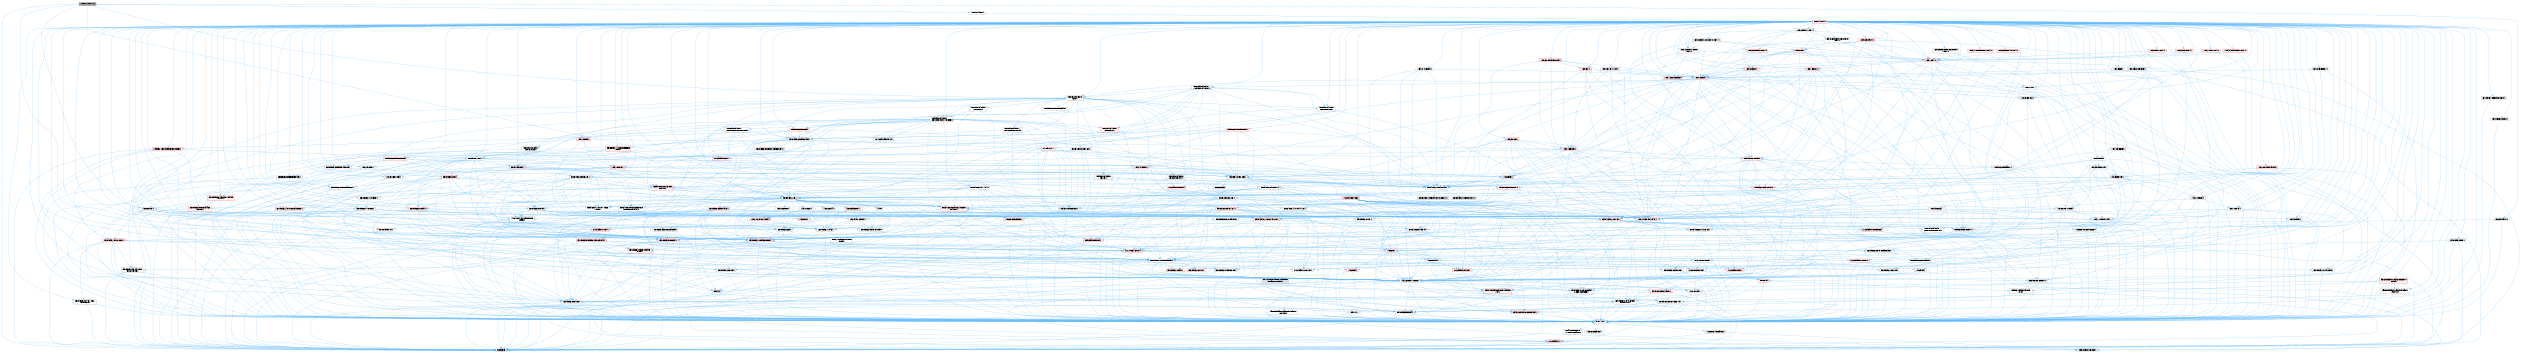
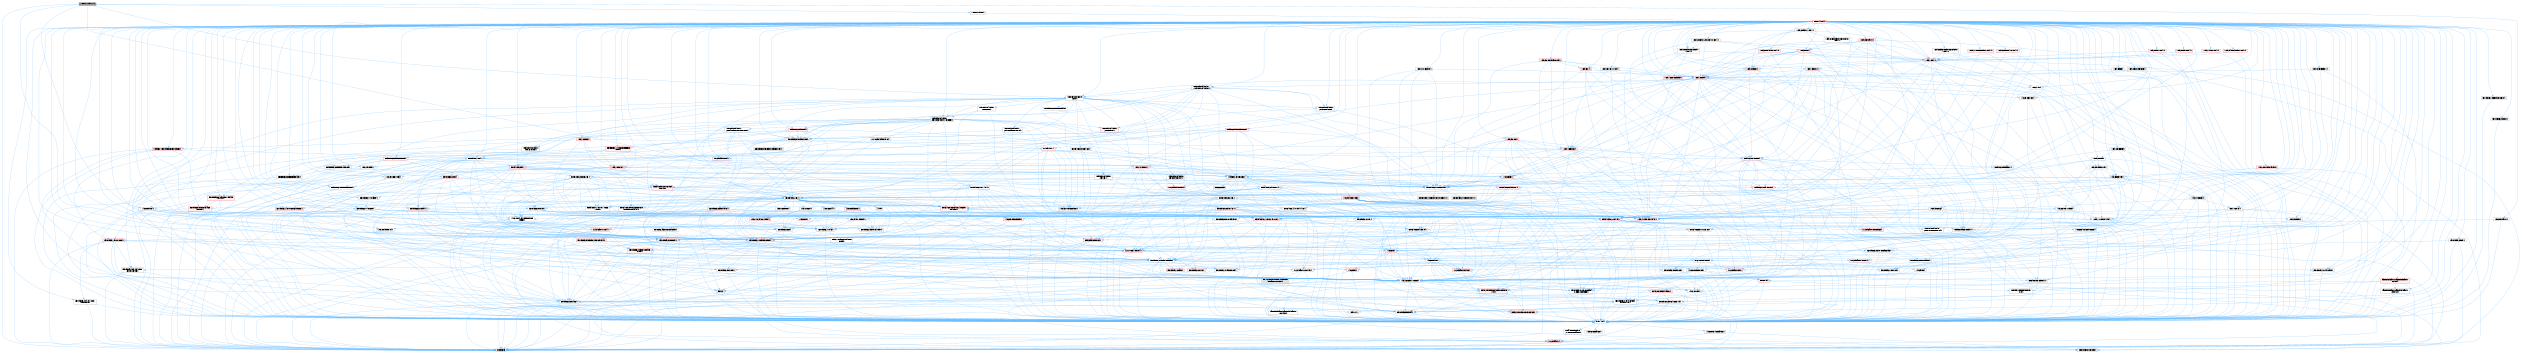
node "Math/AssertionMacros Matrix.h": label "Math/AssertionMacros Matrix.h" -> "Math/RotationTranslation Matrix.h"
